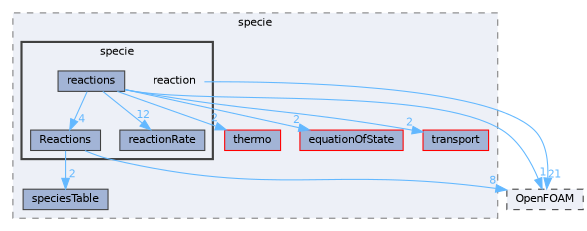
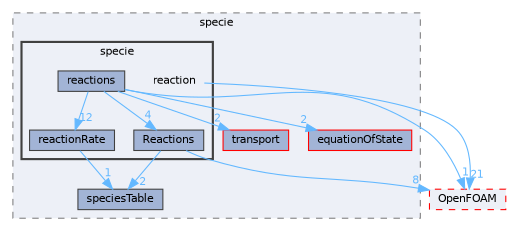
node "thermo": removed
edge "reactionRate" -> "speciesTable": added
node "OpenFOAM": color grey25 -> red
